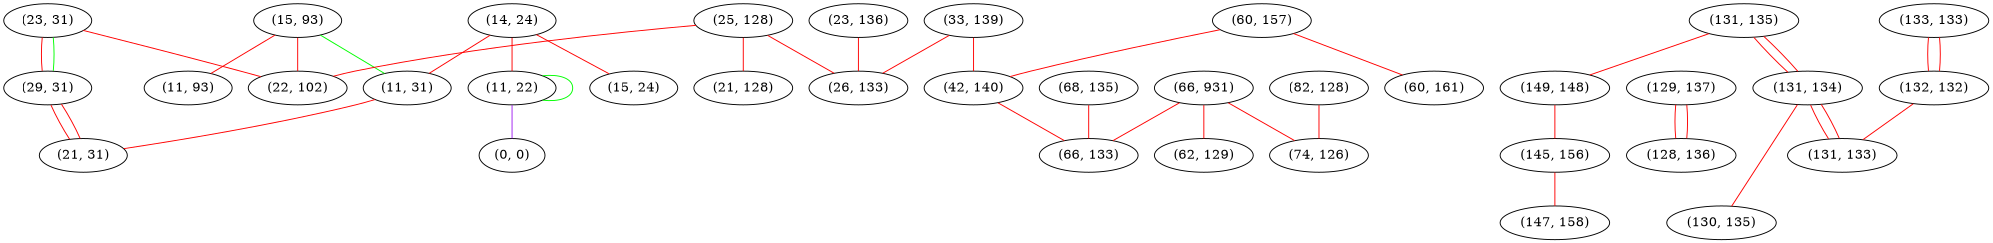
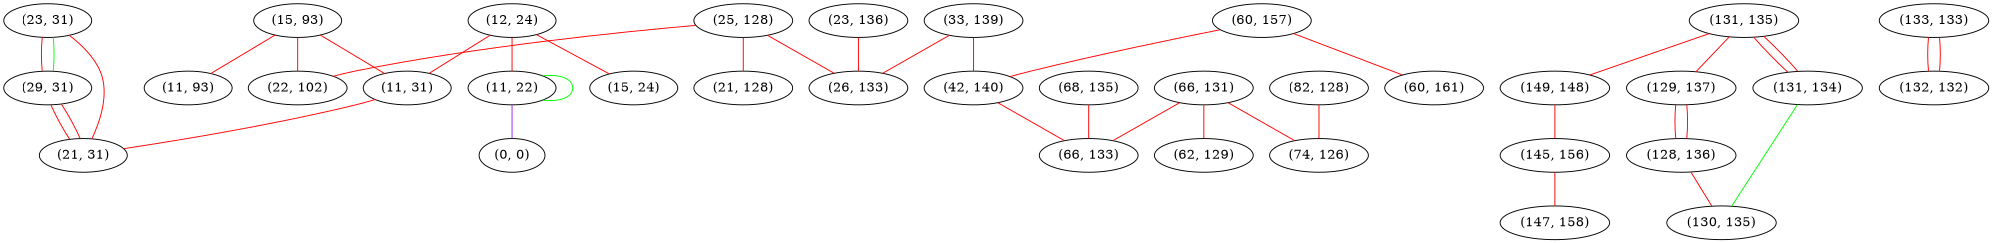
node "(14, 24)": label "(14, 24)" -> "(12, 24)"
edge "(23, 31)" -- "(22, 102)": now "(23, 31)" -- "(21, 31)"
edge "(15, 93)" -- "(11, 31)": color green -> red
edge "(131, 135)" -- "(129, 137)": added
node "(66, 931)": label "(66, 931)" -> "(66, 131)"
edge "(131, 134)" -- "(130, 135)": color red -> green
node "(131, 133)": removed
edge "(128, 136)" -- "(130, 135)": added
